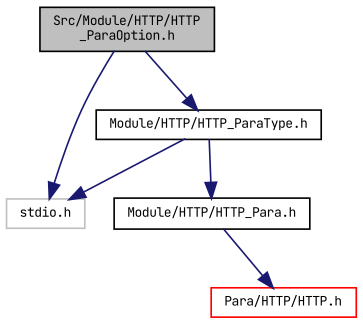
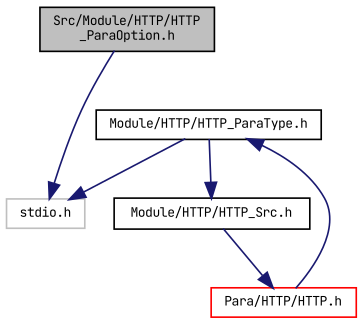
edge "Src/Module/HTTP/HTTP _ParaOption.h" -> "Module/HTTP/HTTP_ParaType.h": now "Para/HTTP/HTTP.h" -> "Module/HTTP/HTTP_ParaType.h"
node "Module/HTTP/HTTP_Para.h": label "Module/HTTP/HTTP_Para.h" -> "Module/HTTP/HTTP_Src.h"
